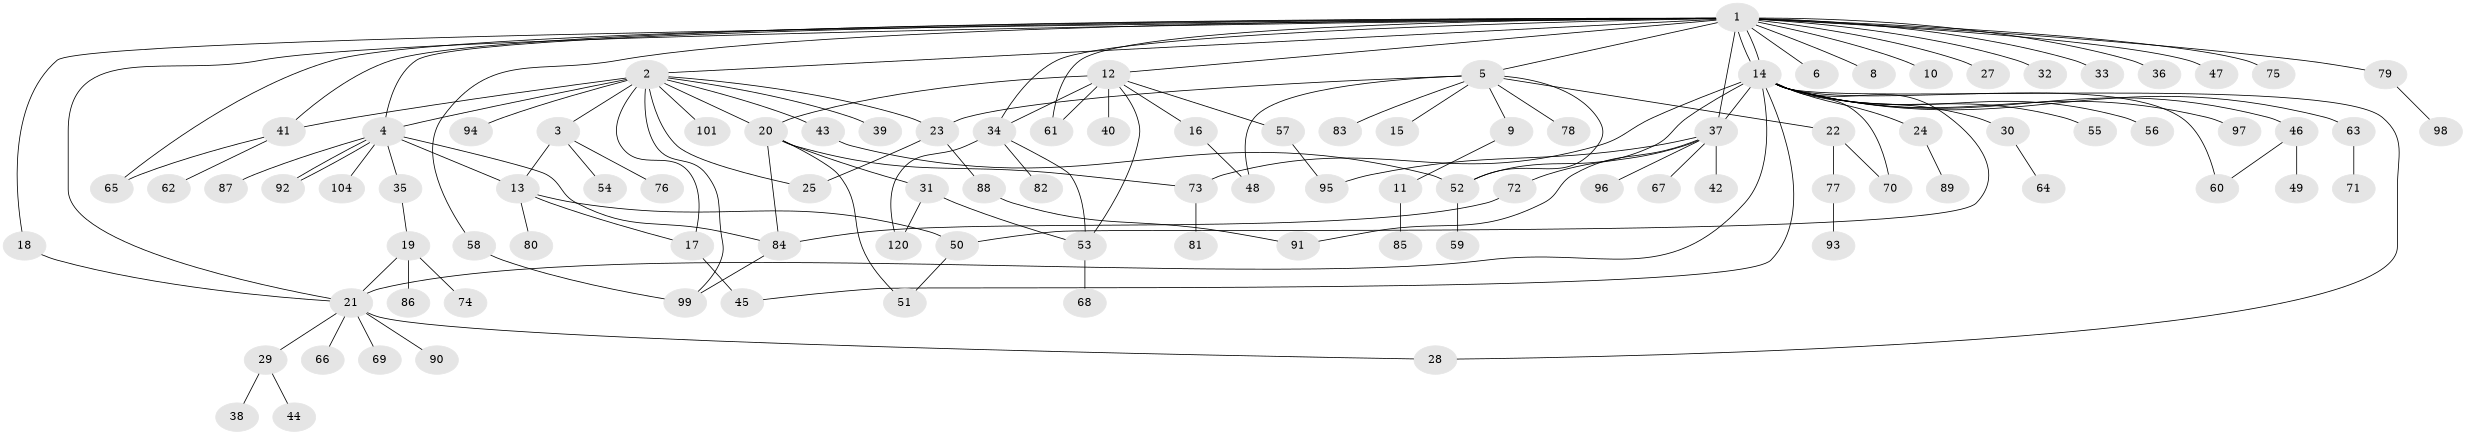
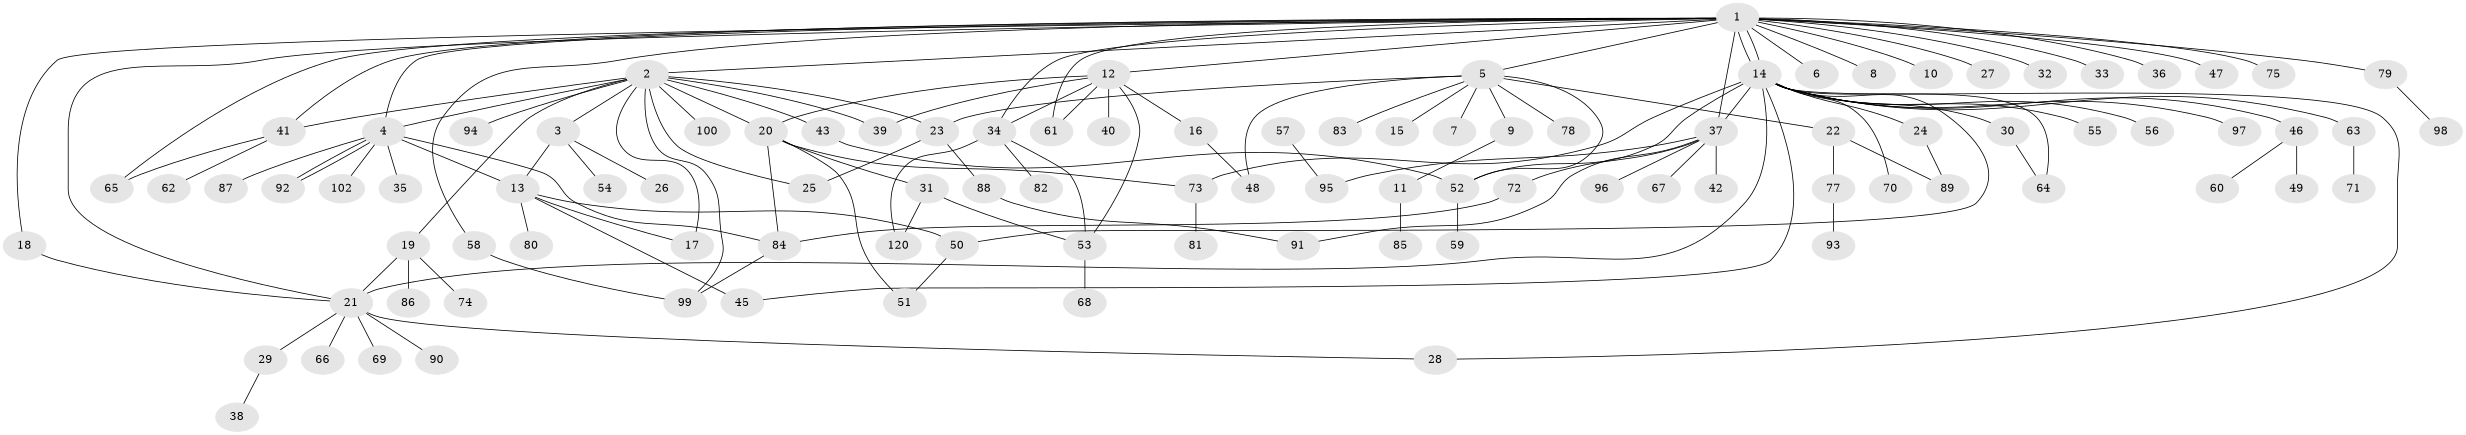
edge "14" -- "60": now "14" -- "64"
edge "12" -- "57": now "12" -- "39"
node "101": label "101" -> "100"
node "7": added
edge "22" -- "70": now "22" -- "89"
node "104": label "104" -> "102"
node "76": label "76" -> "26"
edge "35" -- "19": now "2" -- "19"
edge "17" -- "45": now "13" -- "45"
node "44": removed
